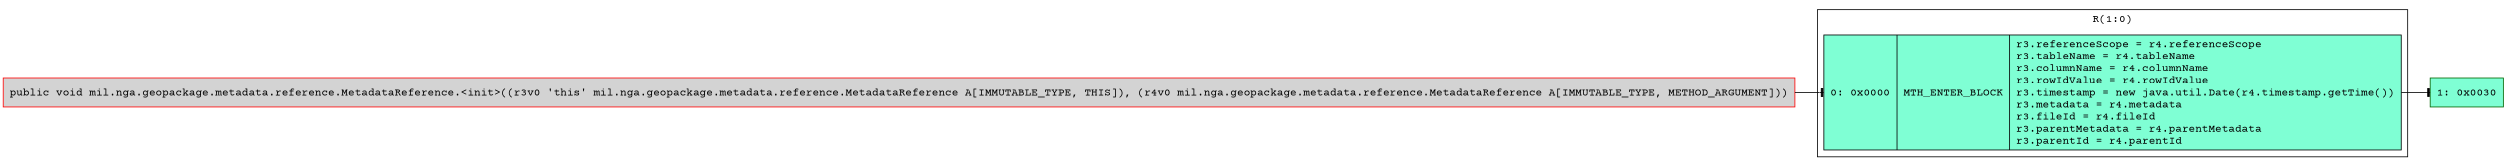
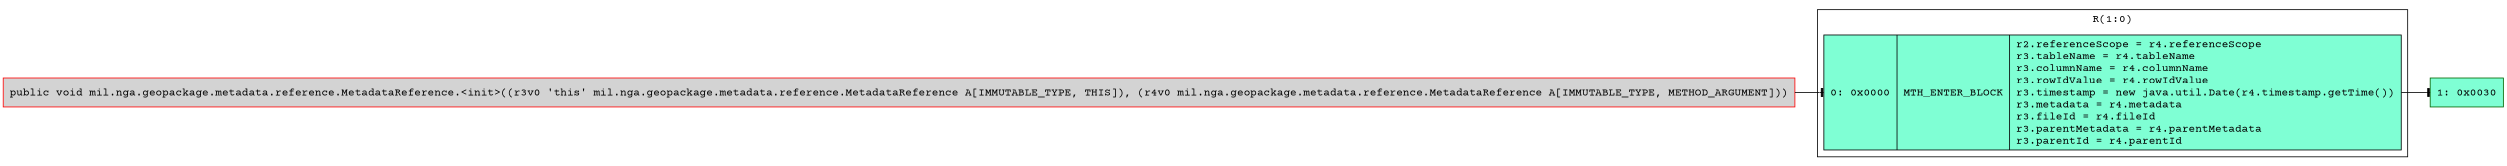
node "0: 0x0000": text "r3.referenceScope = r4.referenceScope" -> "r2.referenceScope = r4.referenceScope"
